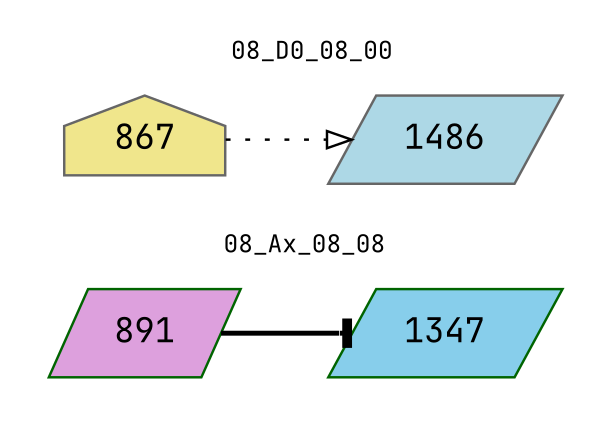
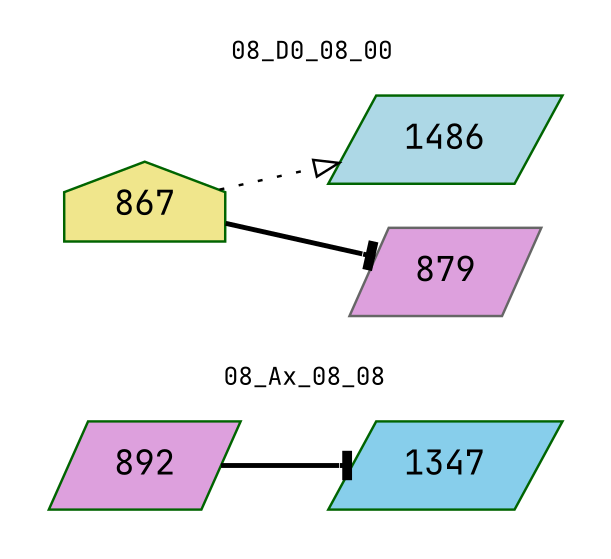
node "867": color gray40 -> darkgreen
node "1486": color gray40 -> darkgreen
node "879": added
node "891": label "891" -> "892"
